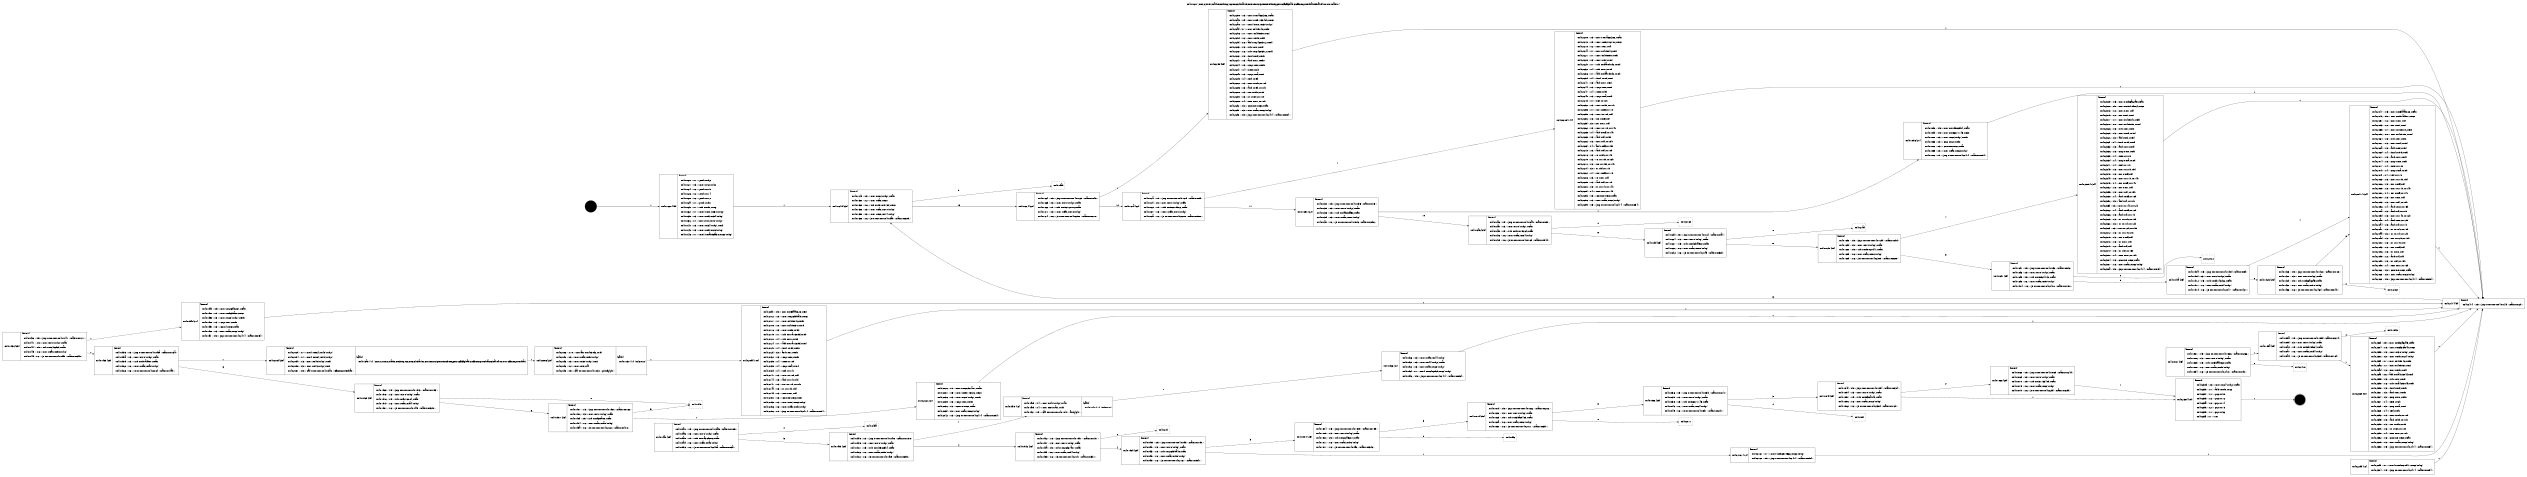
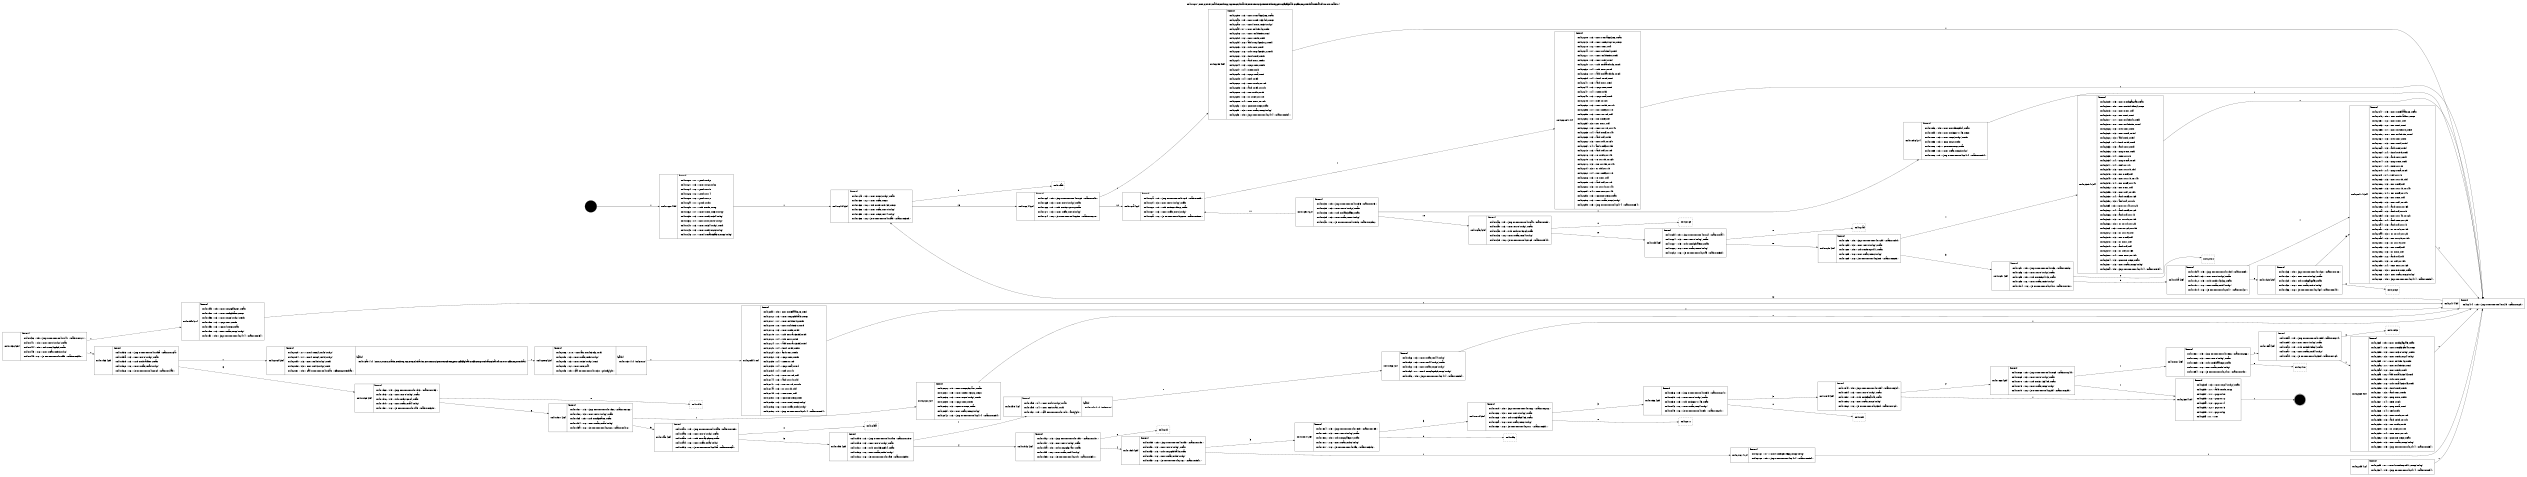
edge "0x401c7a [22]" -> "0x401c90 [22]": reversed
edge "0x401e68 [25]" -> "0x401e81 [25]": added, label "1"
edge "0x401d87 [25]" -> "0x401f49": now "0x401d87 [25]" -> "0x401da0 [25]"
